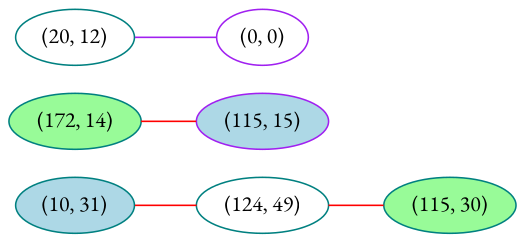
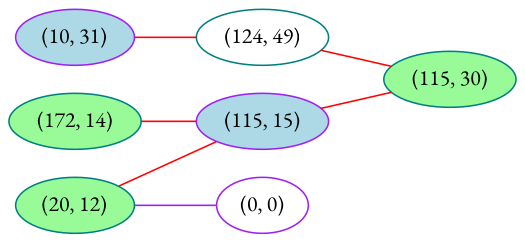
node "(20, 12)": fillcolor white -> palegreen
edge "(115, 30)" -- "(115, 15)": added
edge "(115, 15)" -- "(20, 12)": added
node "(10, 31)": color teal -> purple
